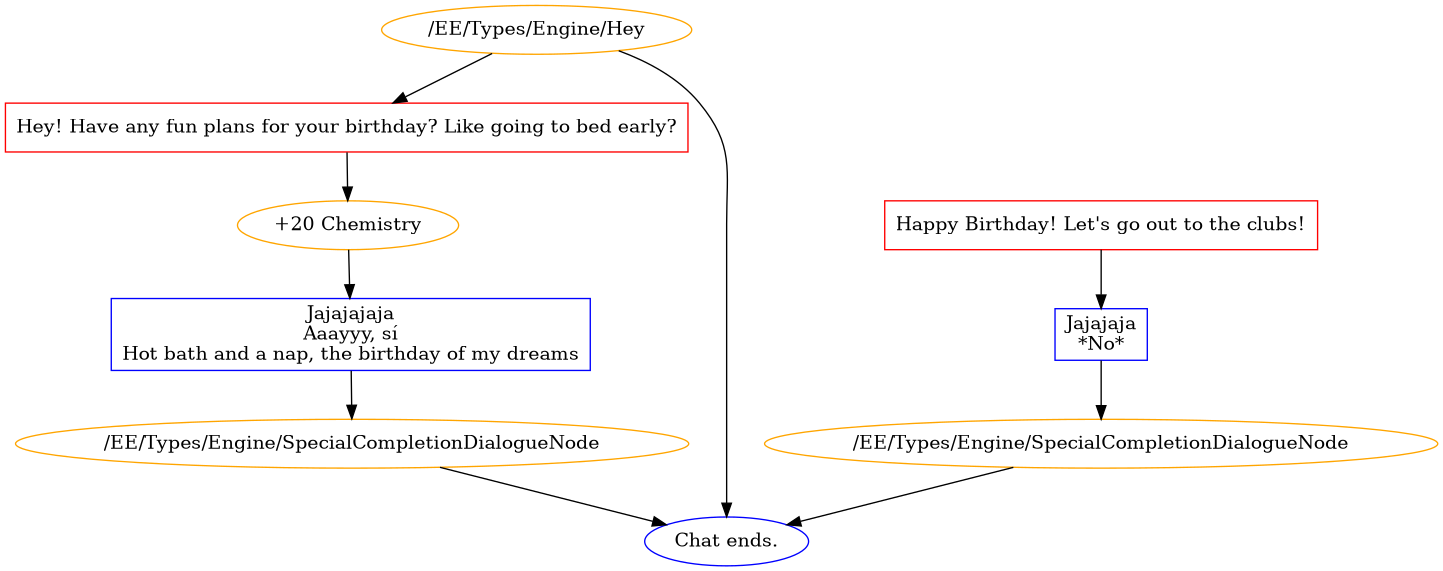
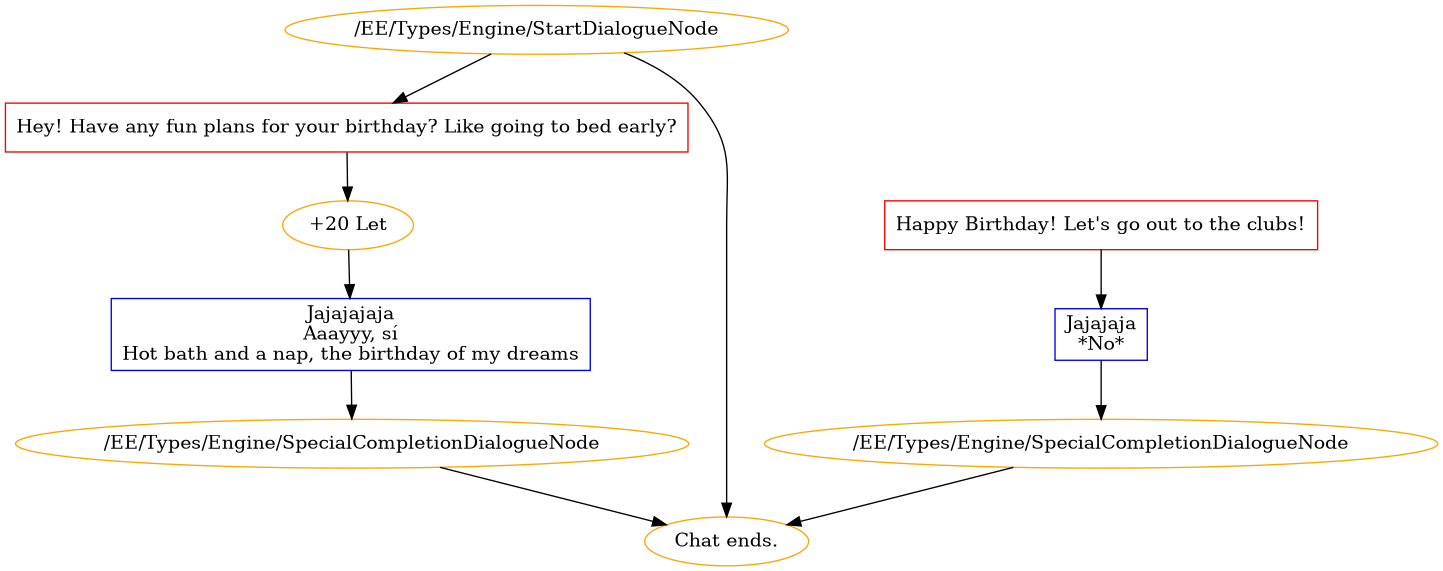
node "/EE/Types/Engine/Hey": label "/EE/Types/Engine/Hey" -> "/EE/Types/Engine/StartDialogueNode"
node "+20 Chemistry": label "+20 Chemistry" -> "+20 Let"
node "Chat ends.": color blue -> orange
